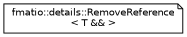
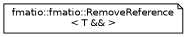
node "fmatio::details::RemoveReference < T && >": label "fmatio::details::RemoveReference < T && >" -> "fmatio::fmatio::RemoveReference < T && >"
